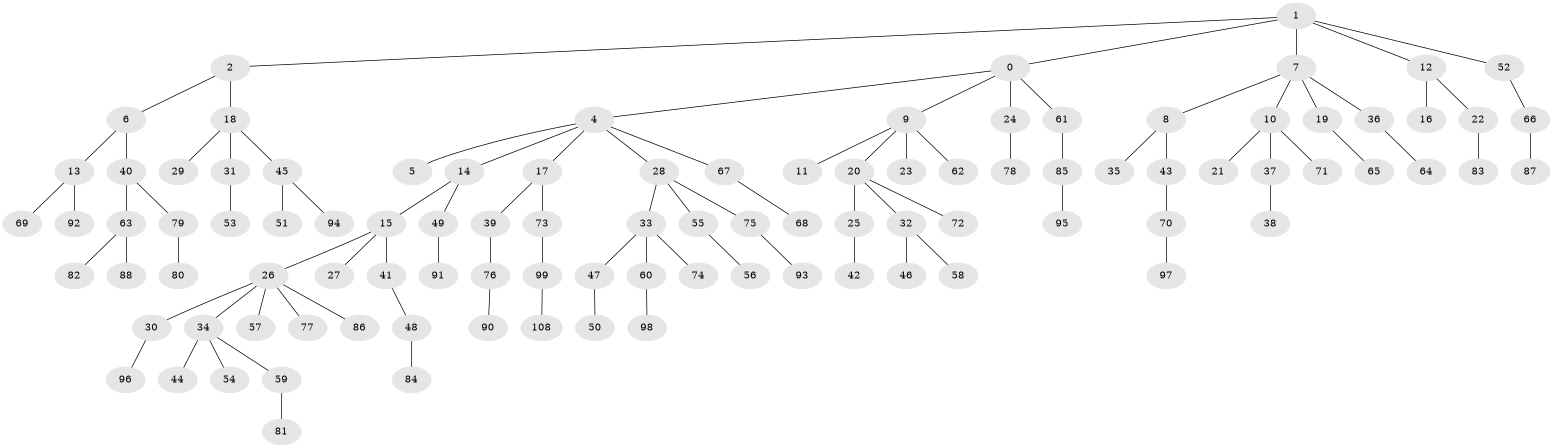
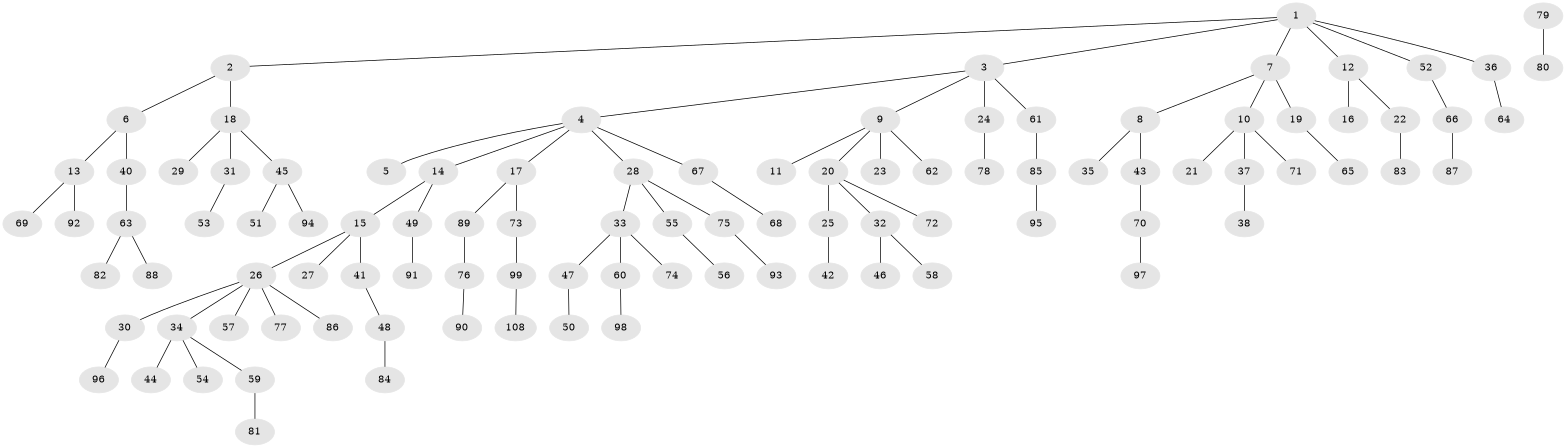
node "0": label "0" -> "3"
edge "7" -- "36": now "1" -- "36"
edge "40" -- "79": removed
node "39": label "39" -> "89"
